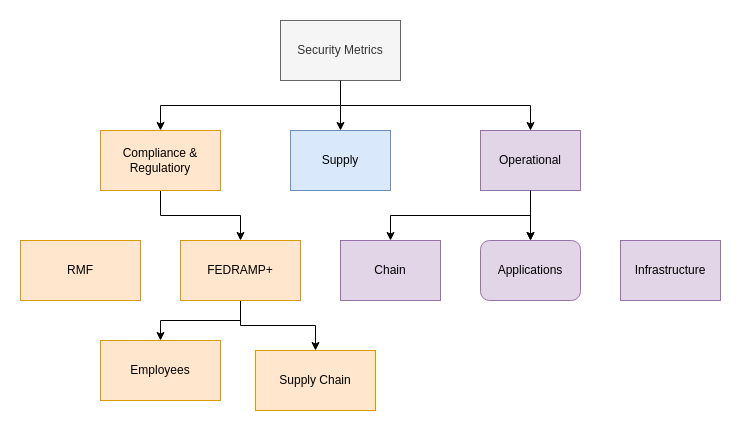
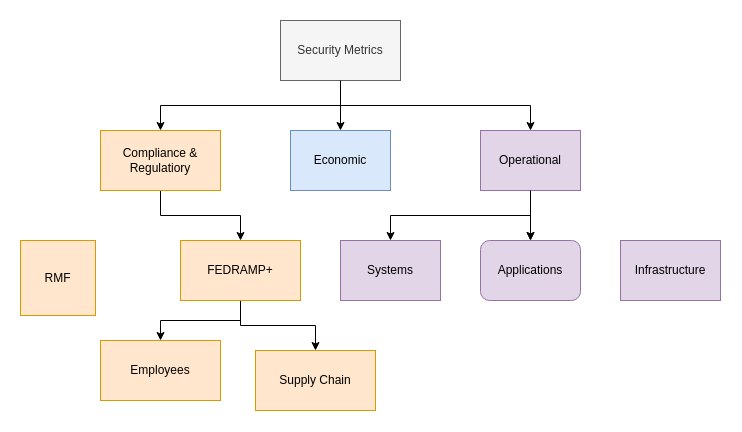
node "Supply": label "Supply" -> "Economic"
node "RMF": size 120x60 -> 75x75
node "Chain": label "Chain" -> "Systems"
